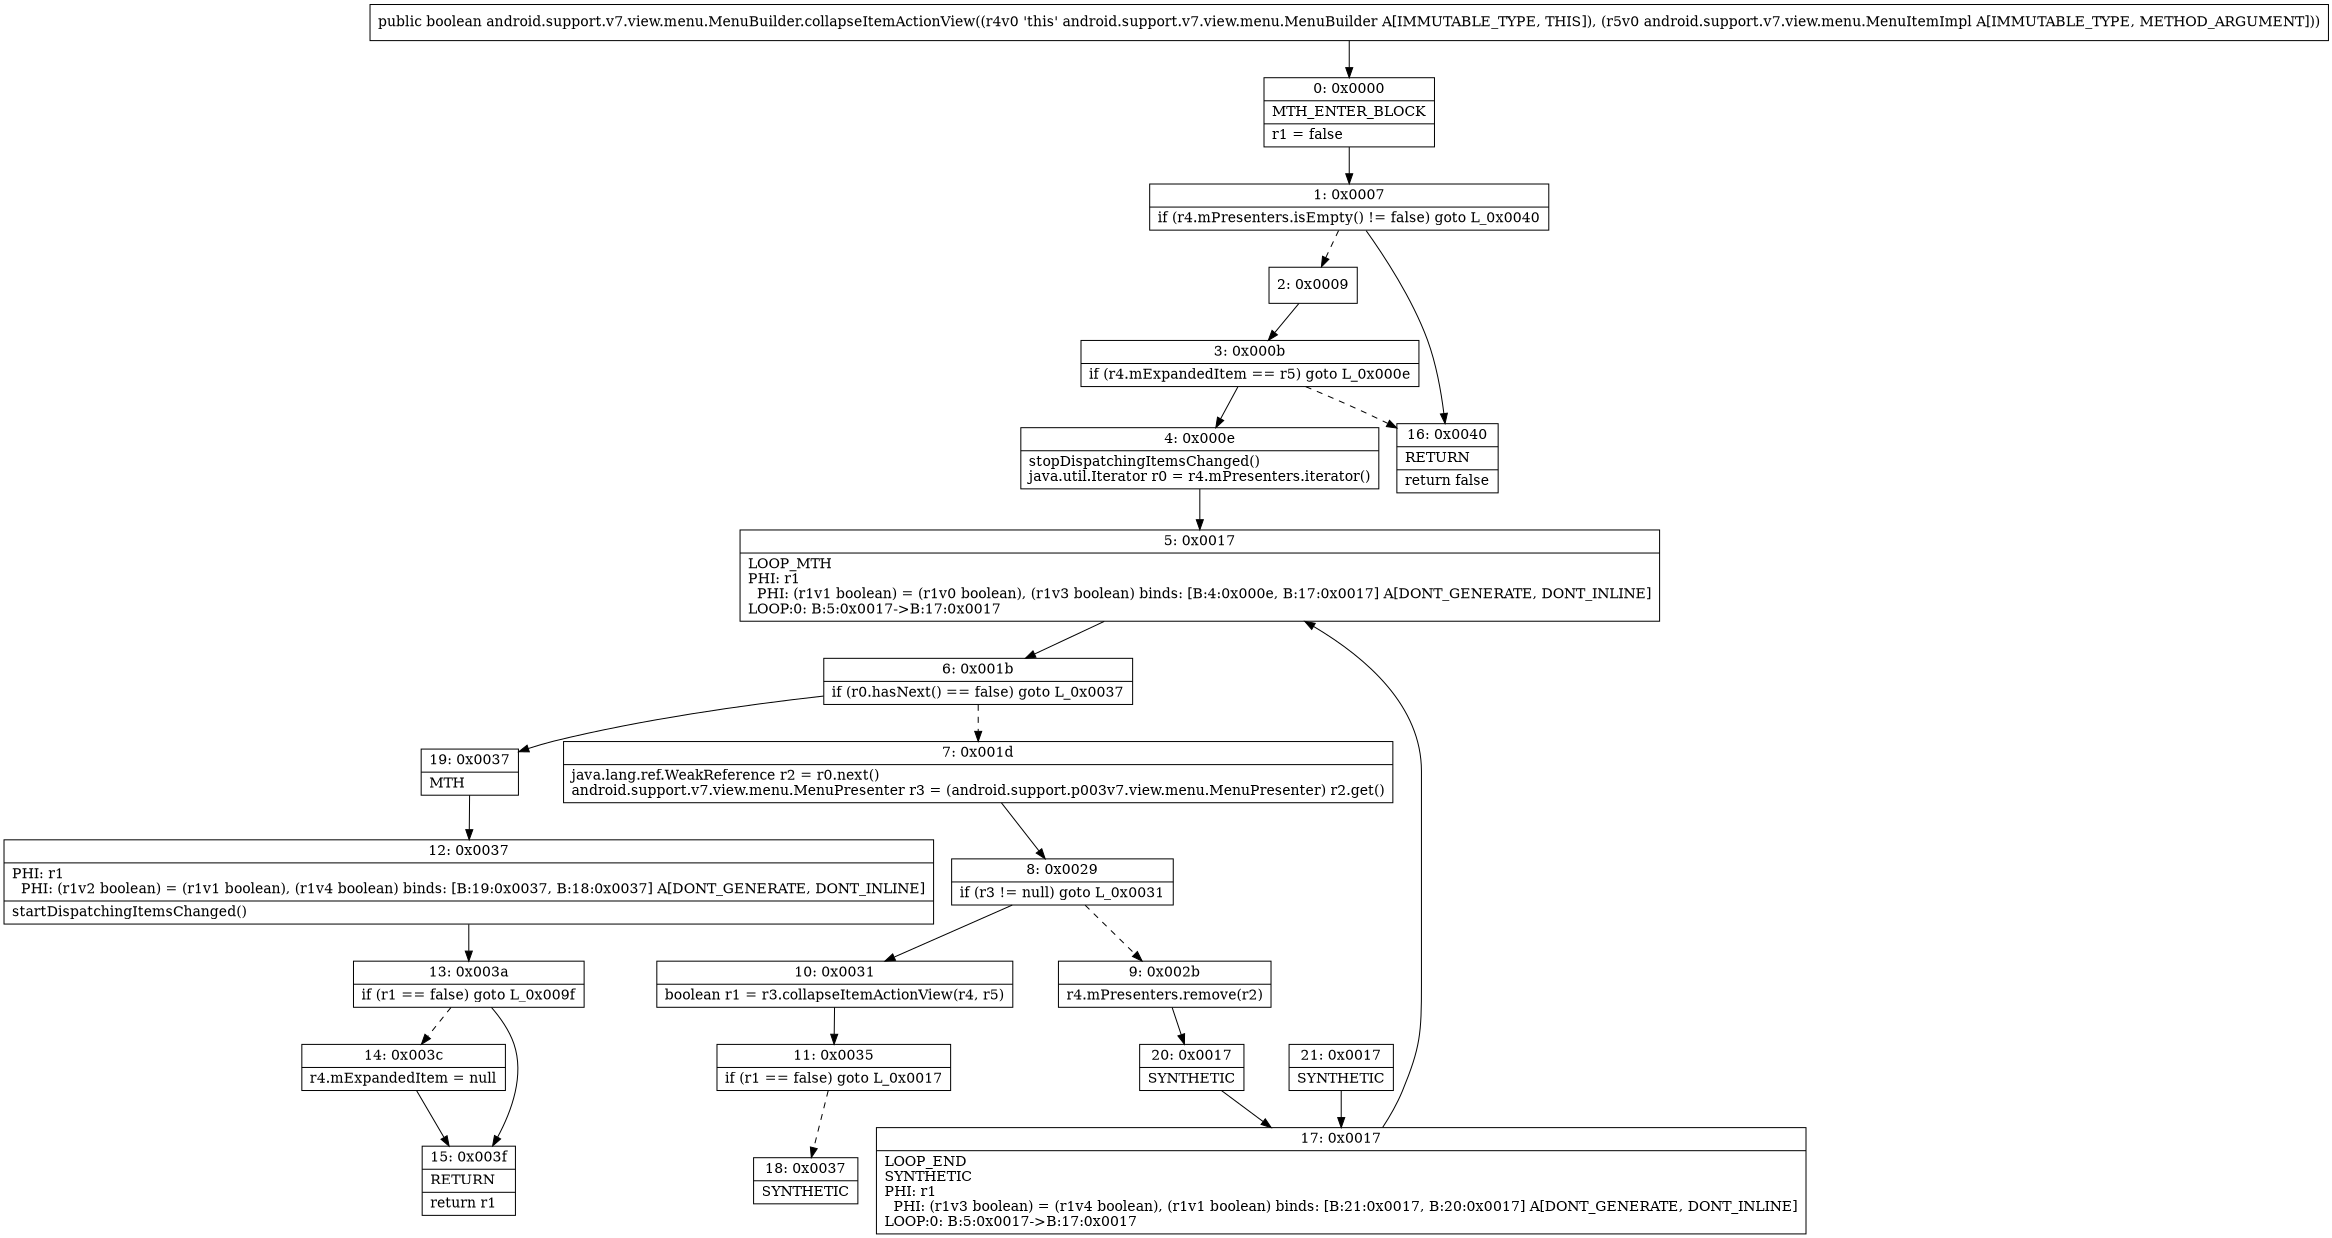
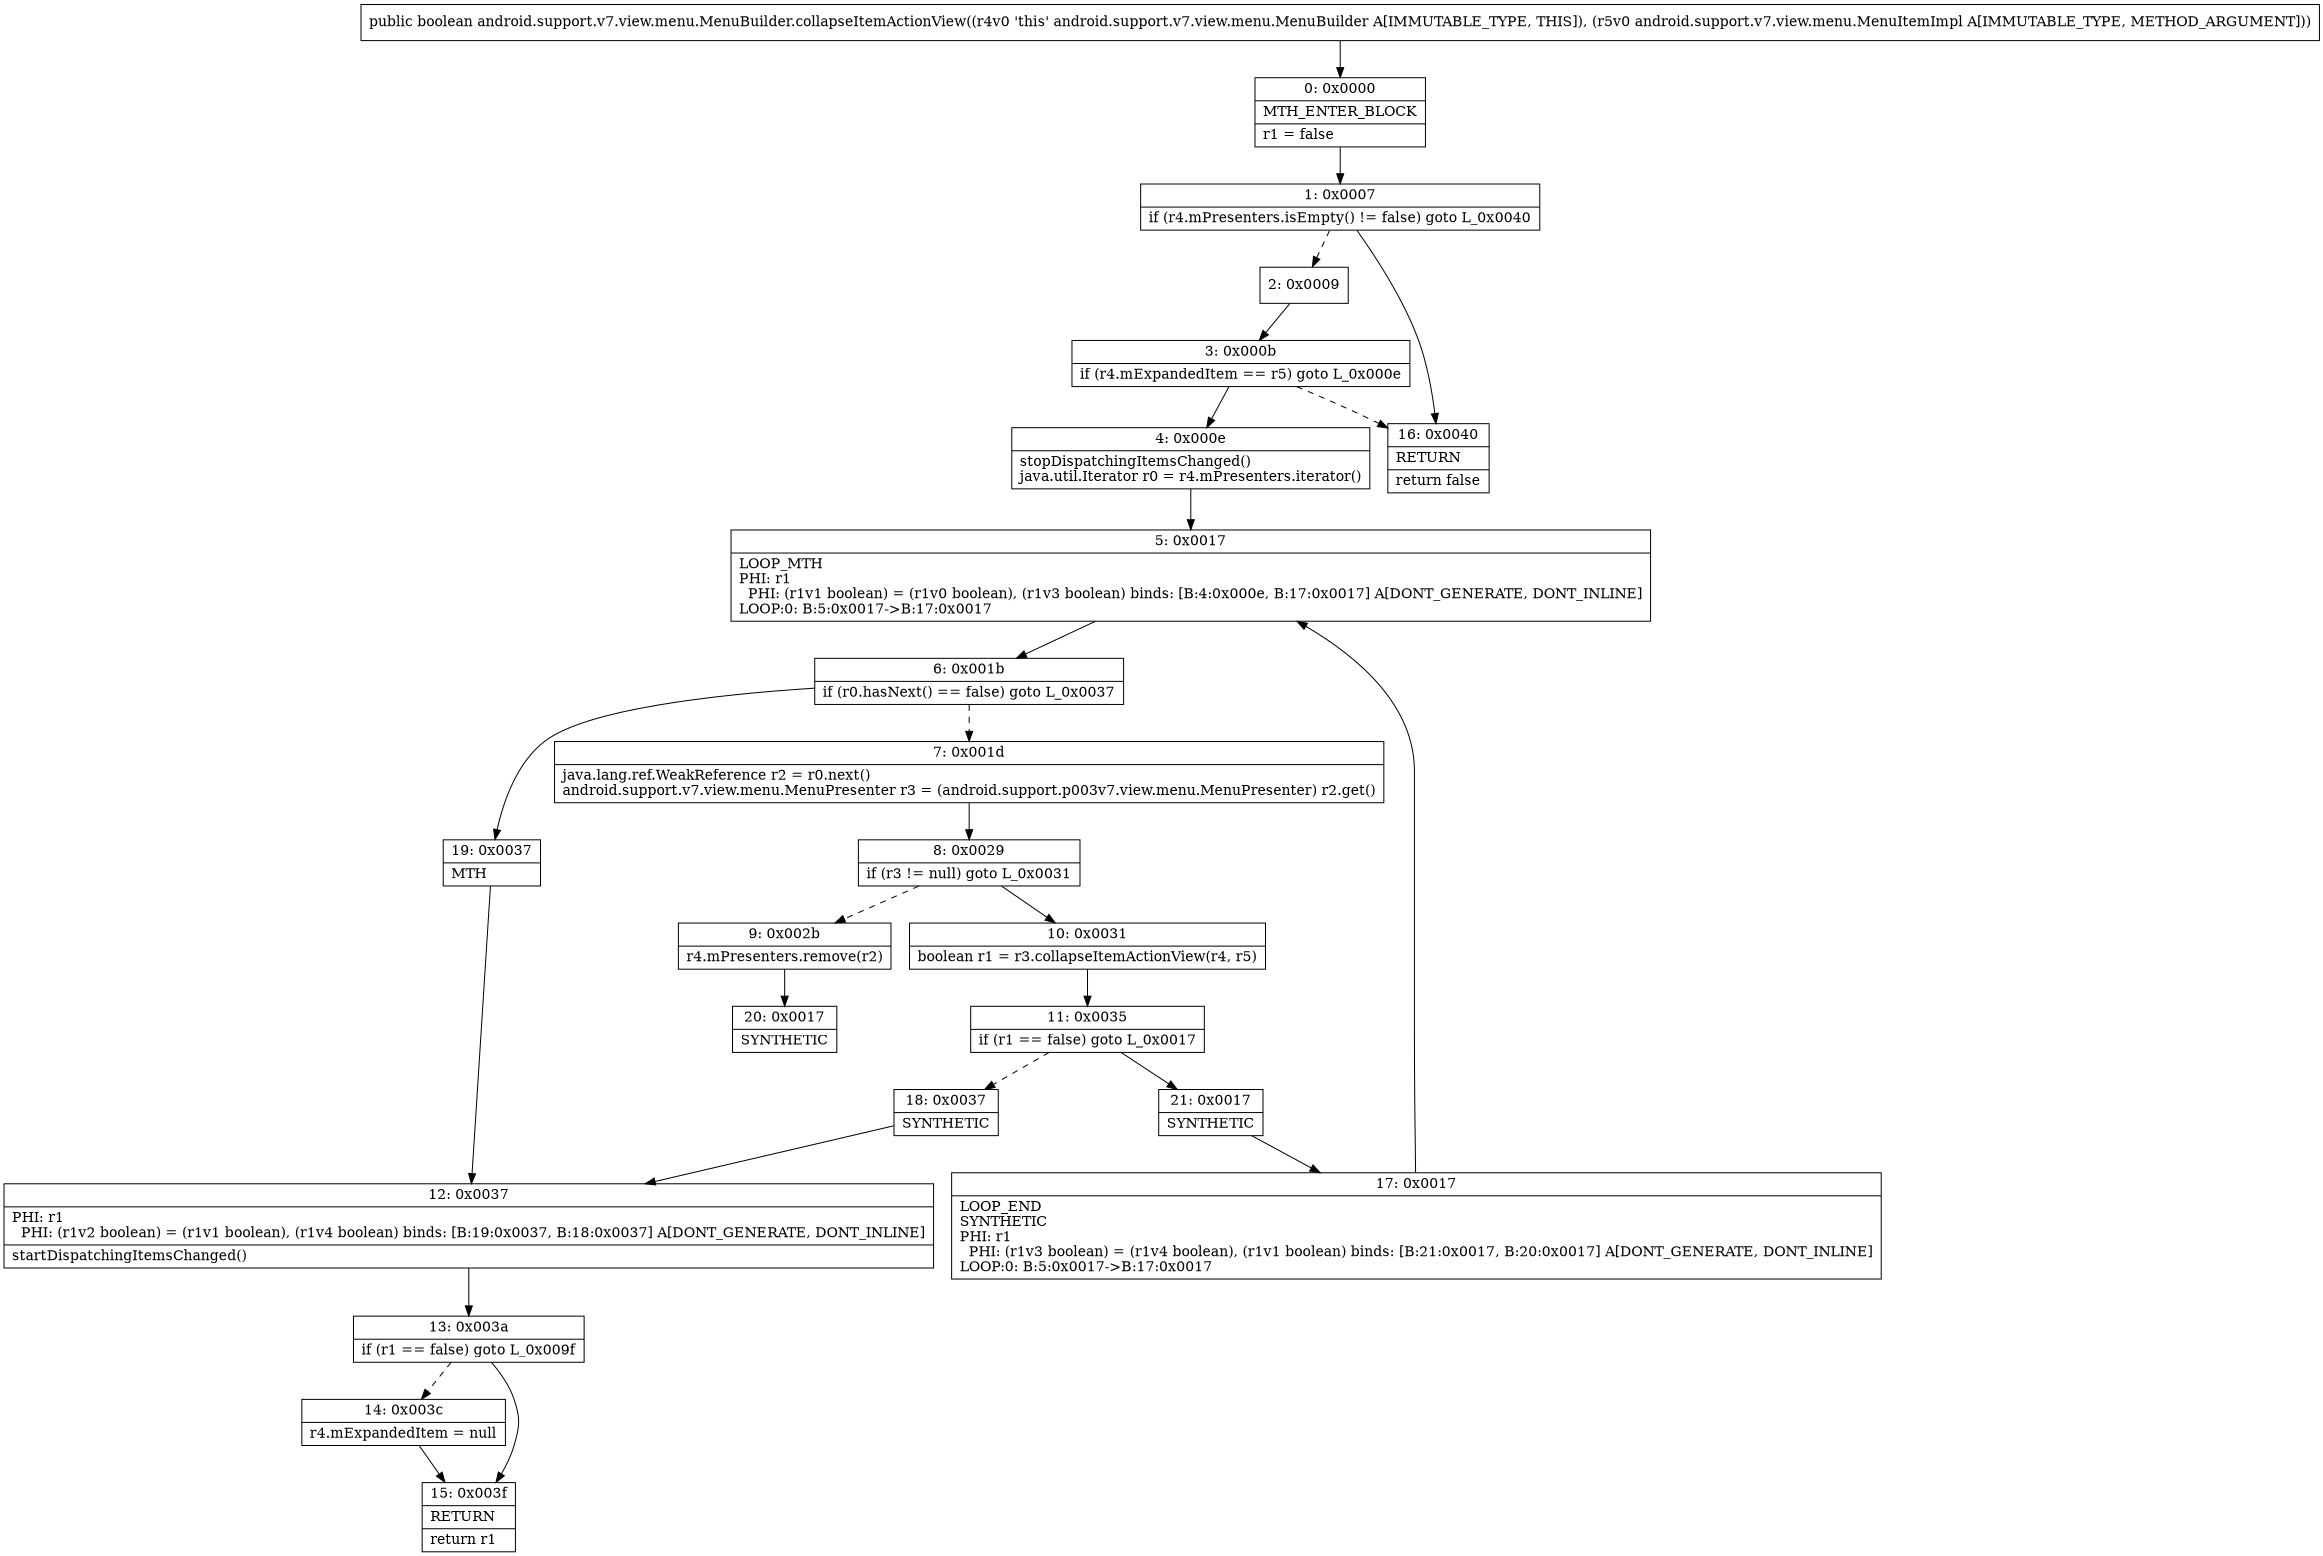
edge "11: 0x0035" -> "21: 0x0017": added
edge "20: 0x0017" -> "17: 0x0017": removed
edge "18: 0x0037" -> "12: 0x0037": added
